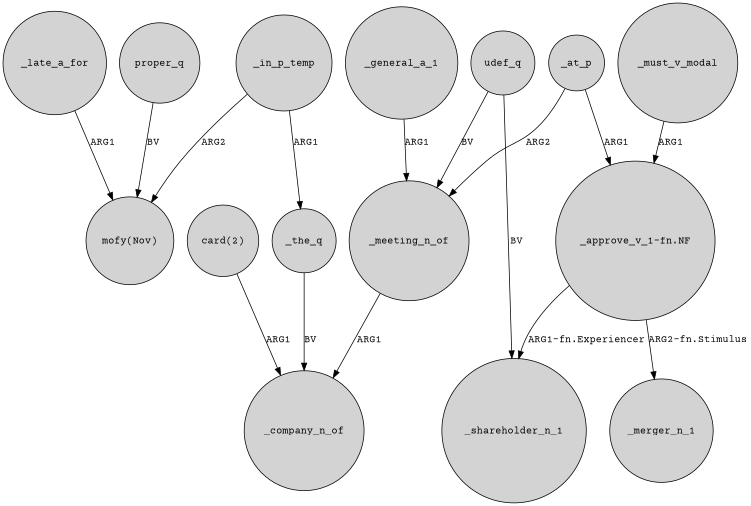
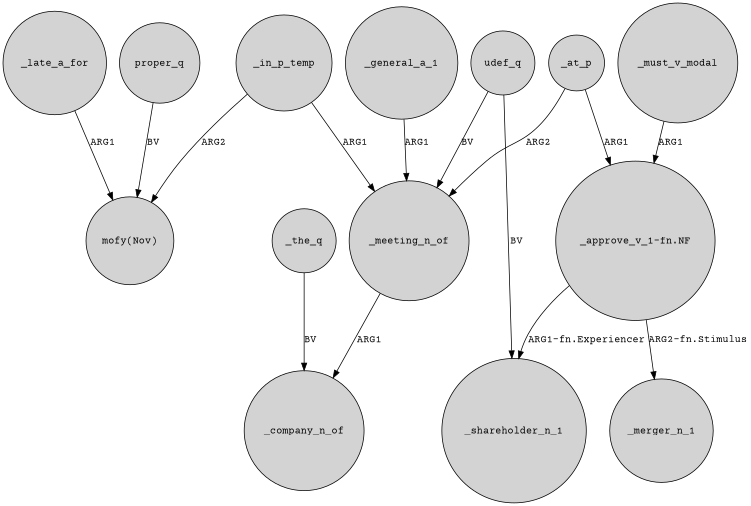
edge "_in_p_temp" -> "_the_q": now "_in_p_temp" -> "_meeting_n_of"
node "card(2)": removed
